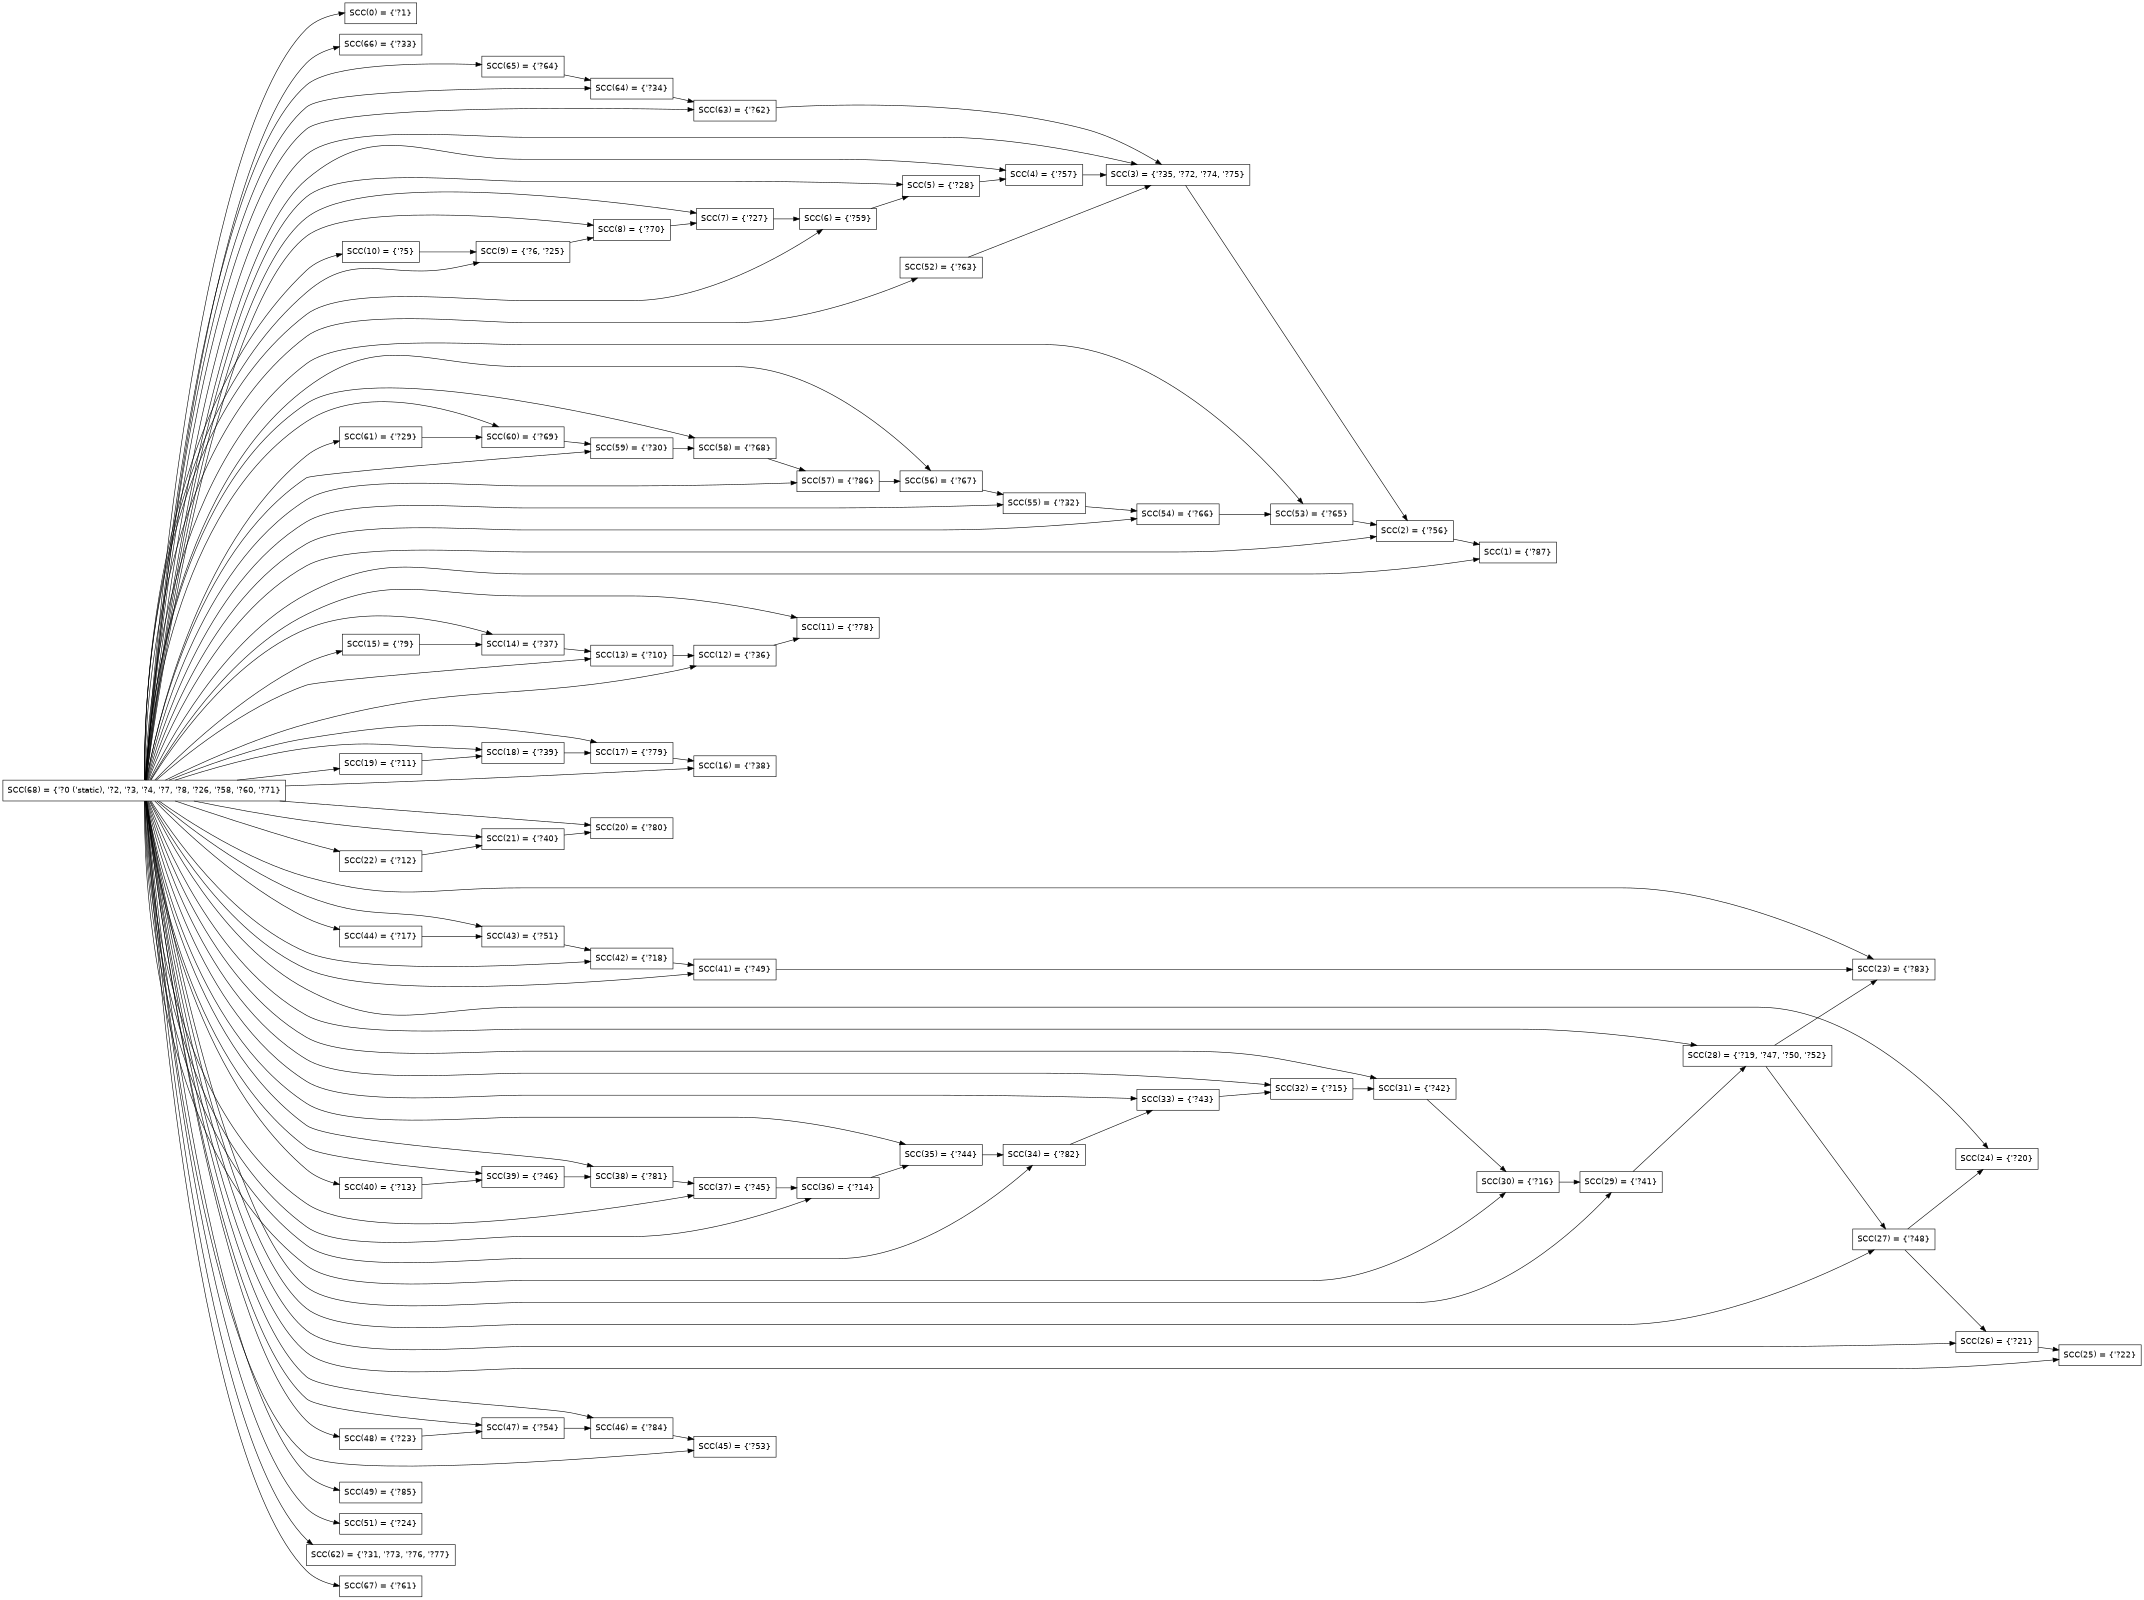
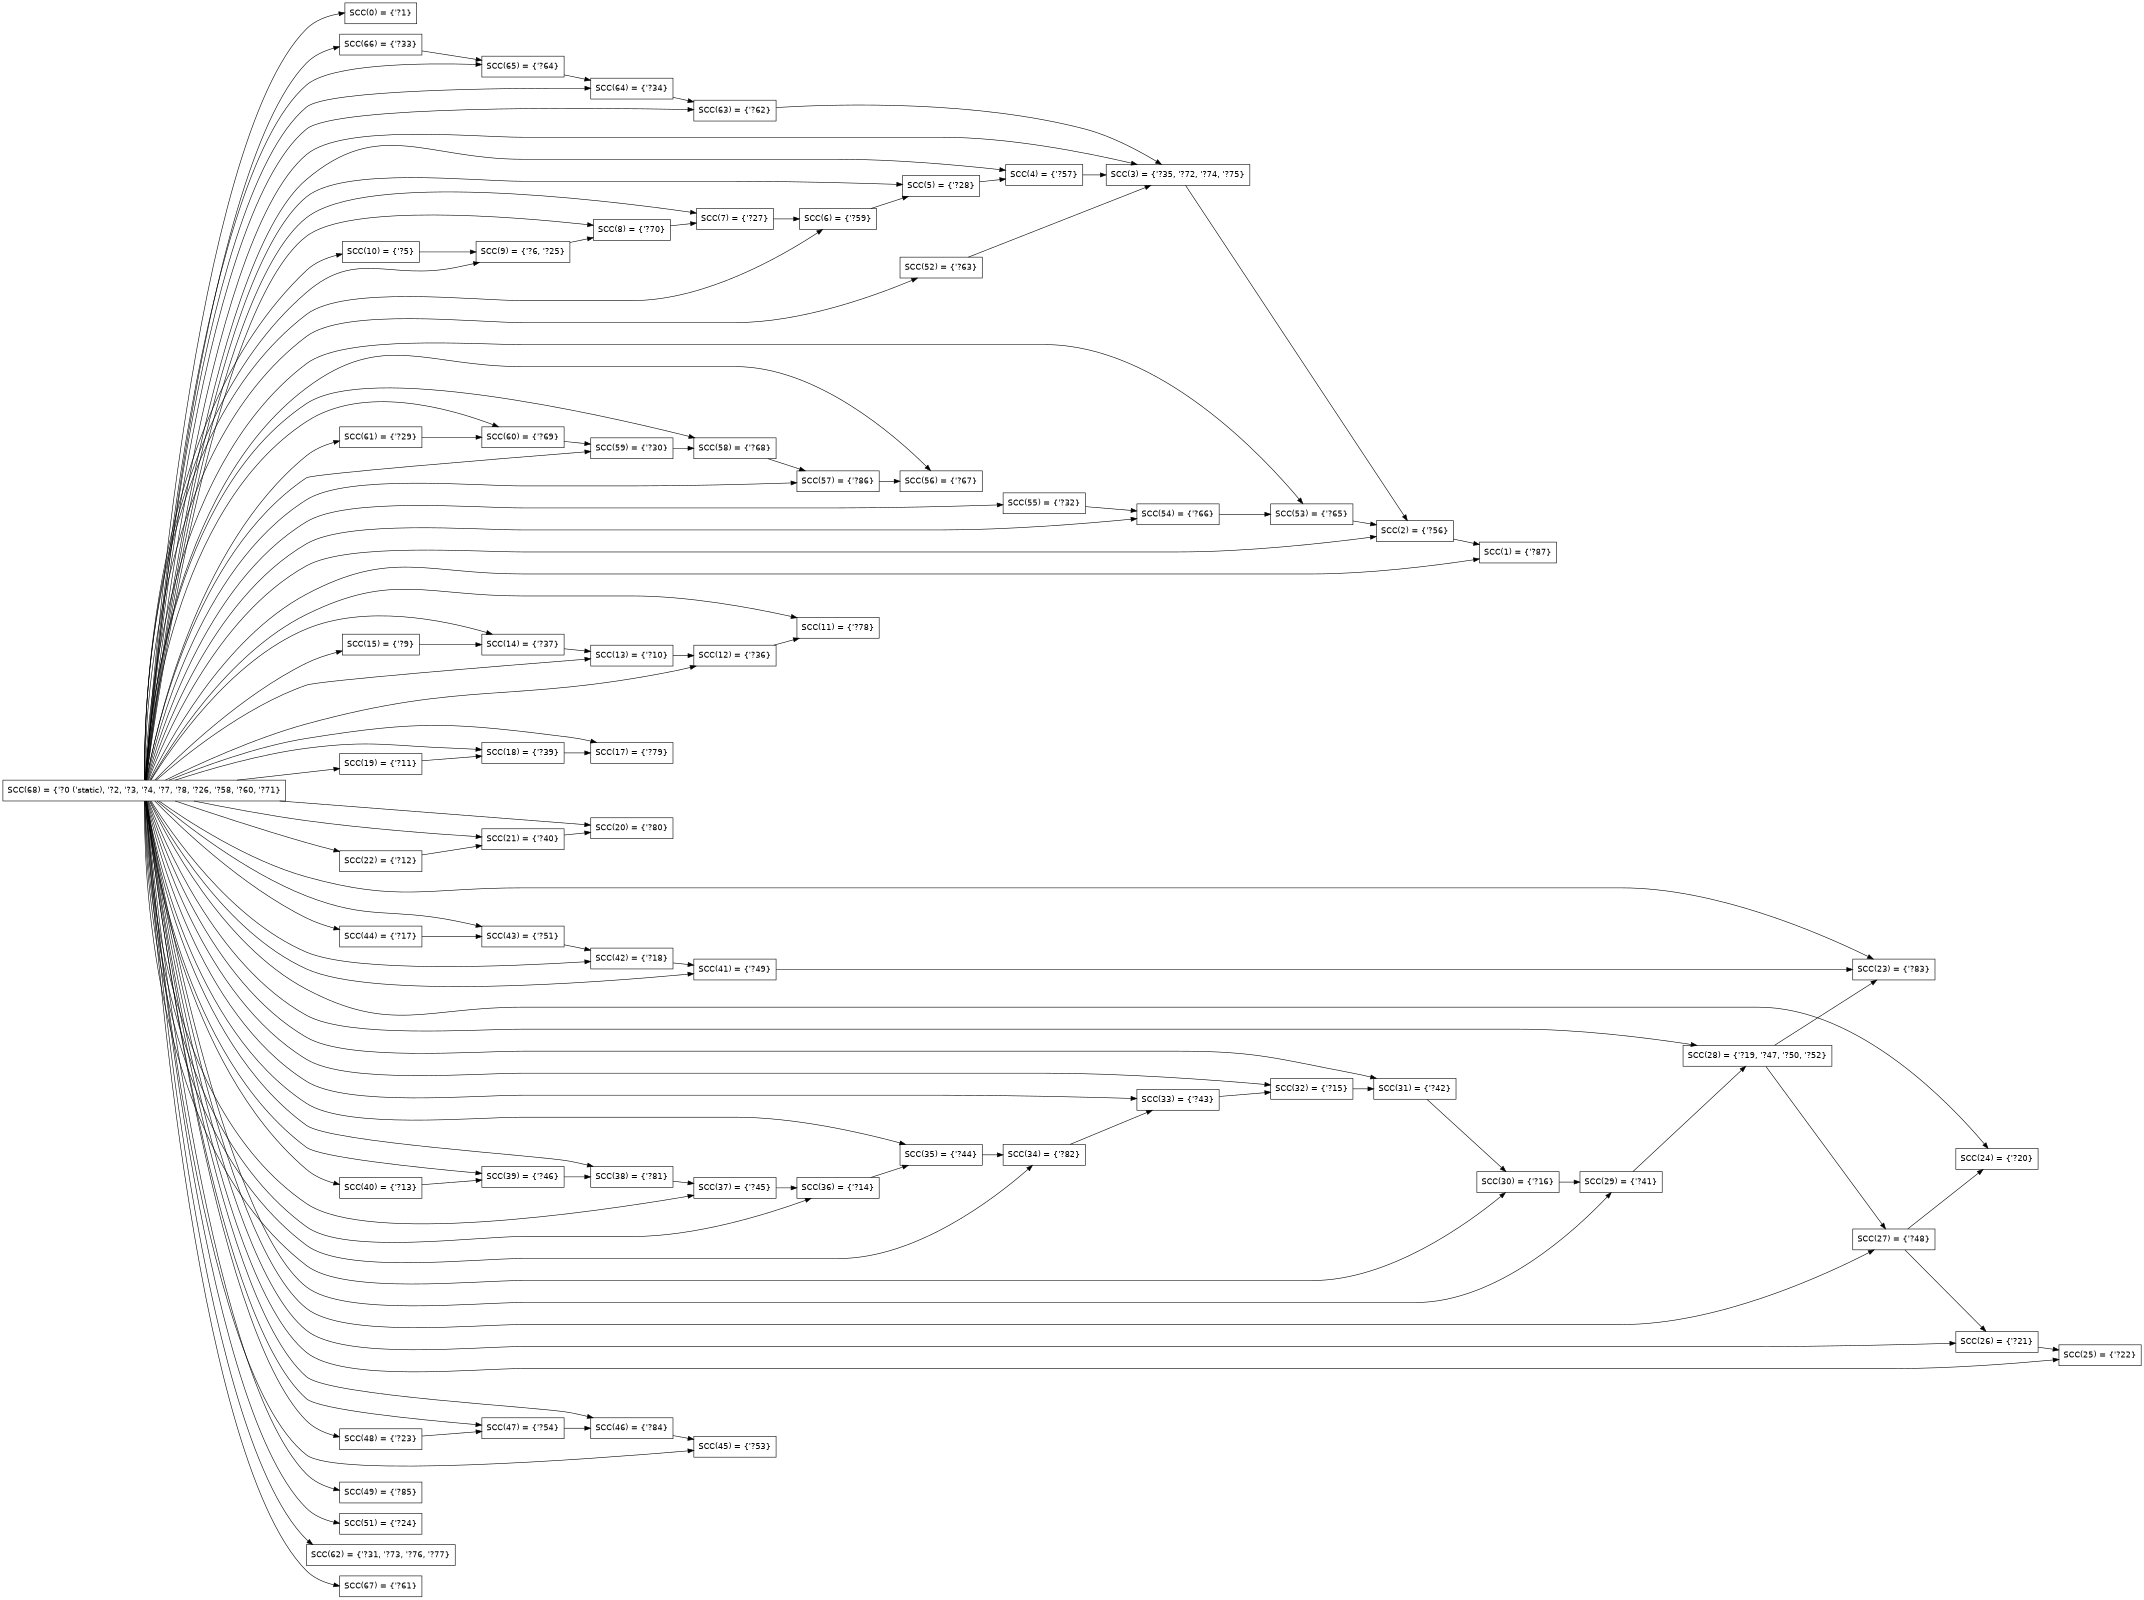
edge "SCC(66) = {'?33}" -> "SCC(65) = {'?64}": added
edge "SCC(56) = {'?67}" -> "SCC(55) = {'?32}": removed
node "SCC(16) = {'?38}": removed
